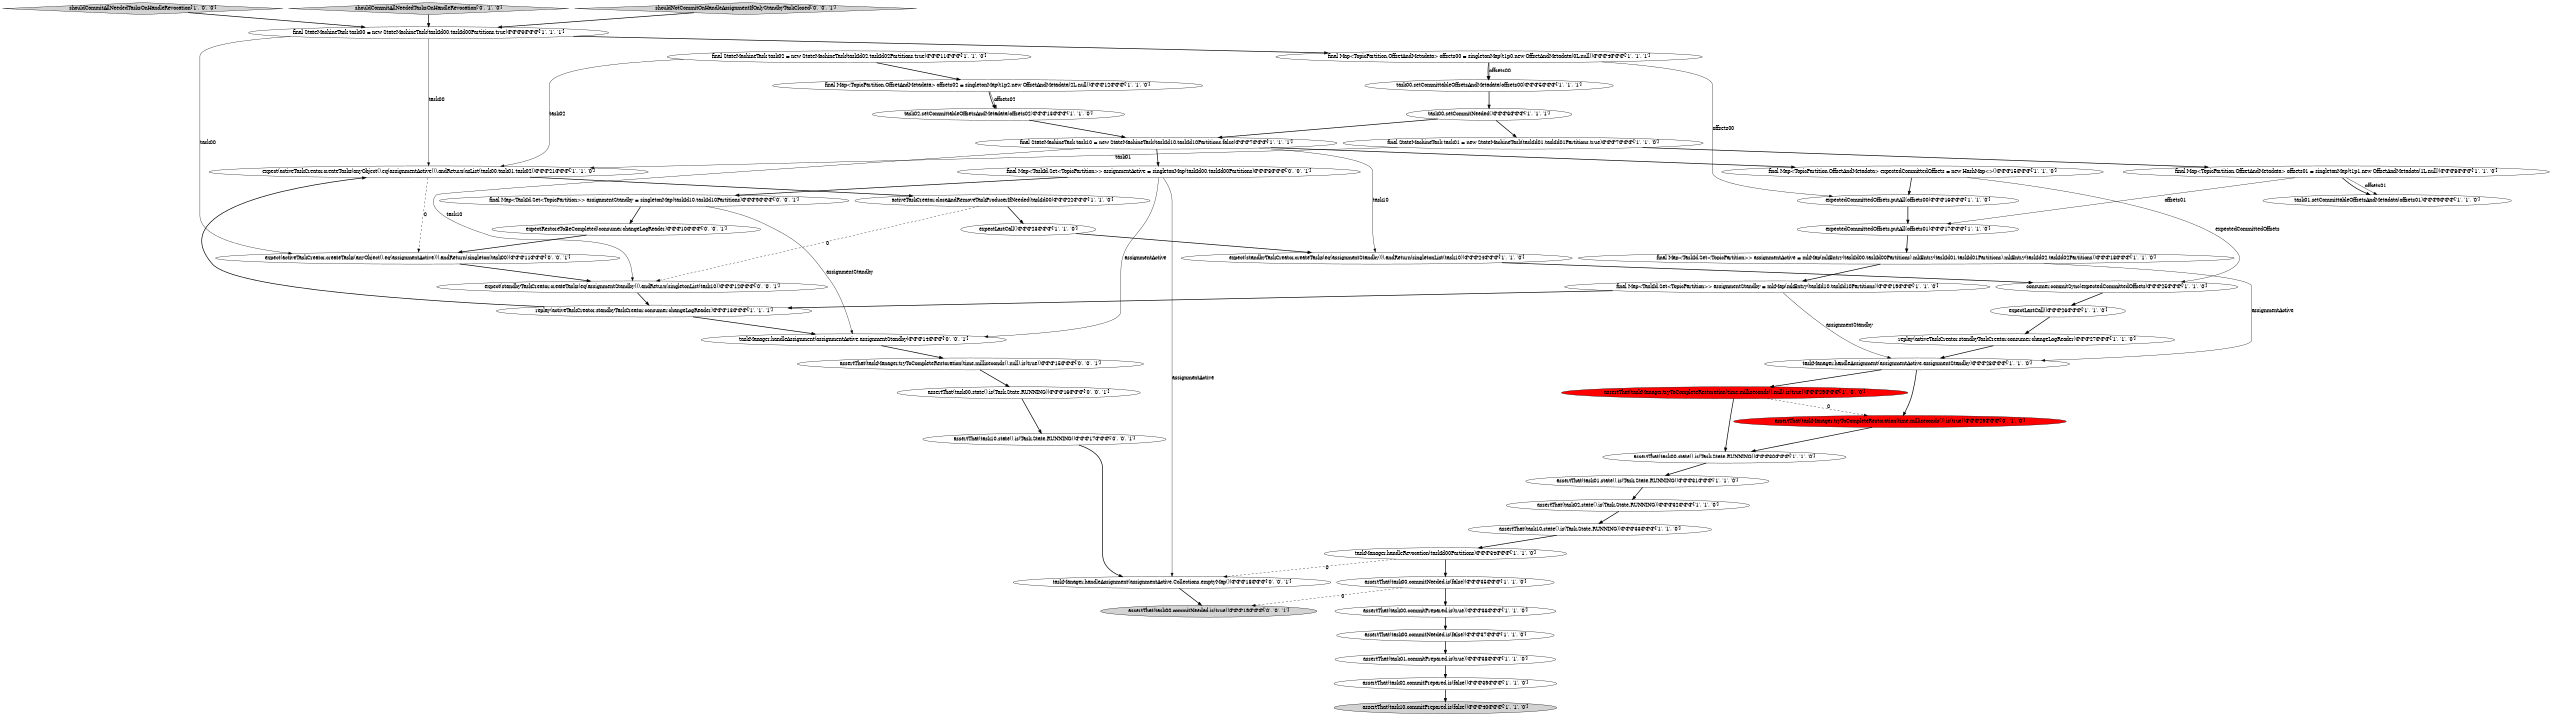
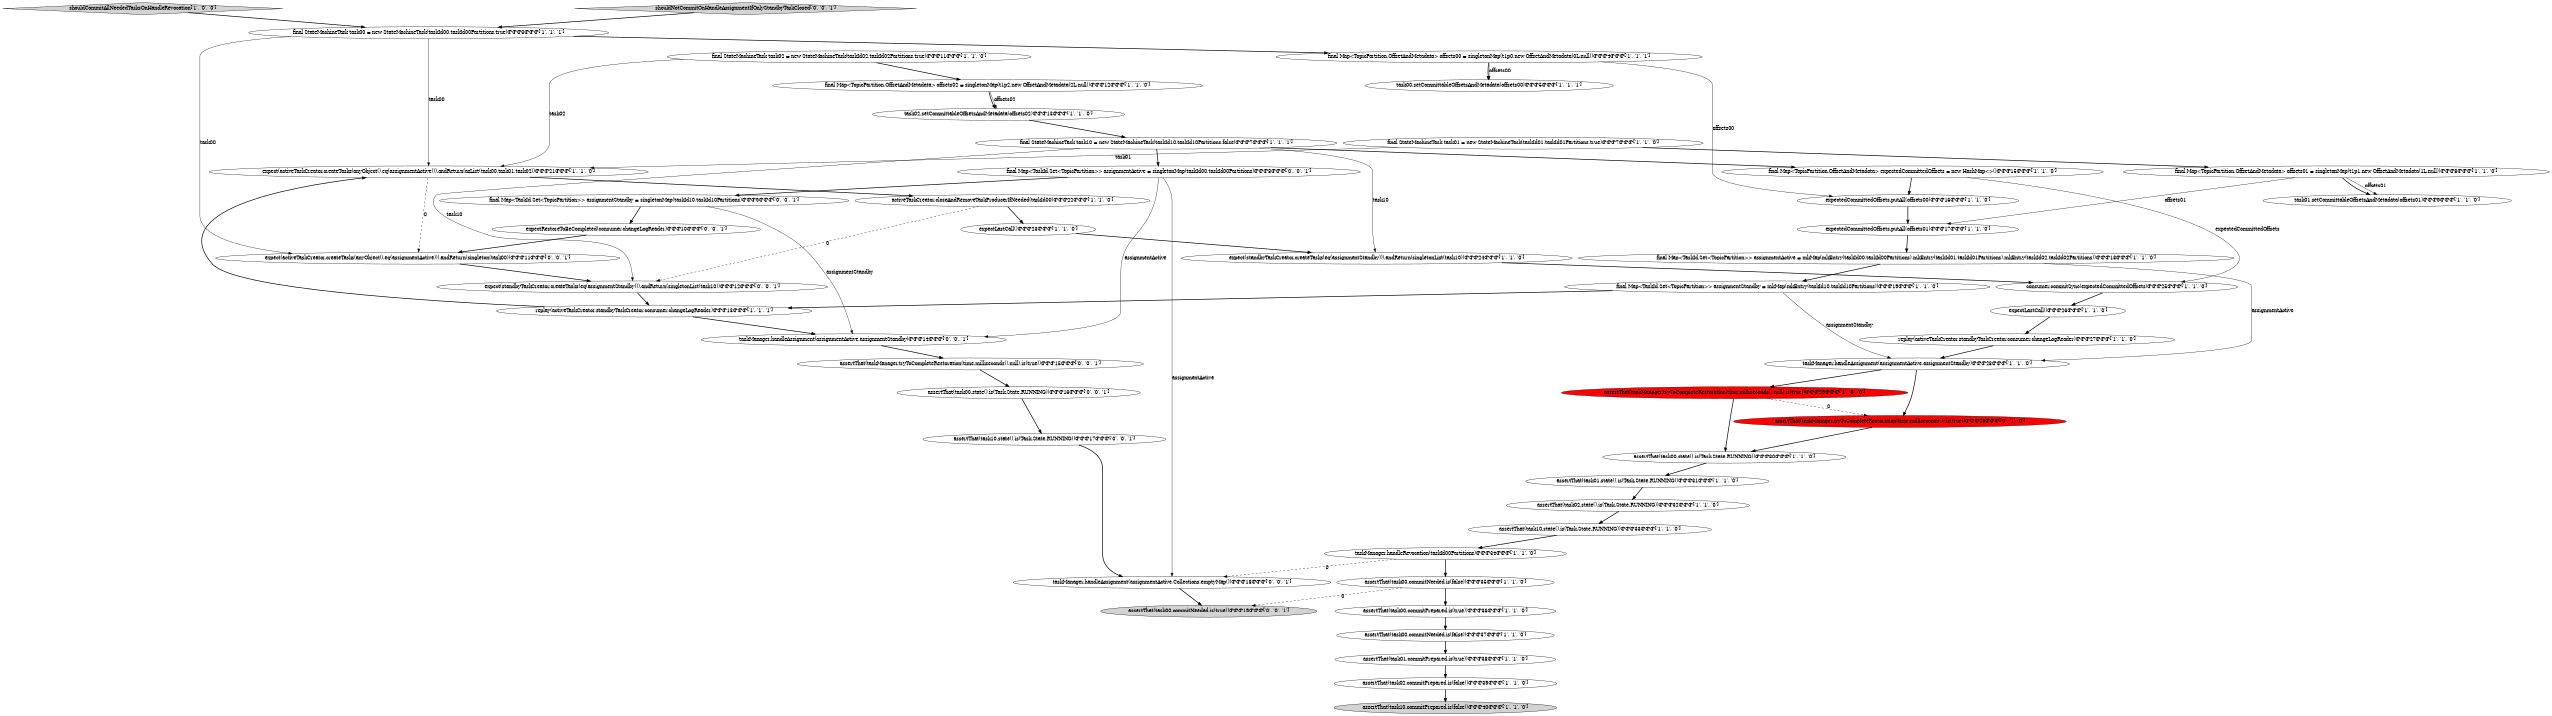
node "shouldCommitAllNeededTasksOnHandleRevocation['0', '1', '0']": removed
node "task00.setCommitNeeded()@@@6@@@['1', '1', '1']": removed
